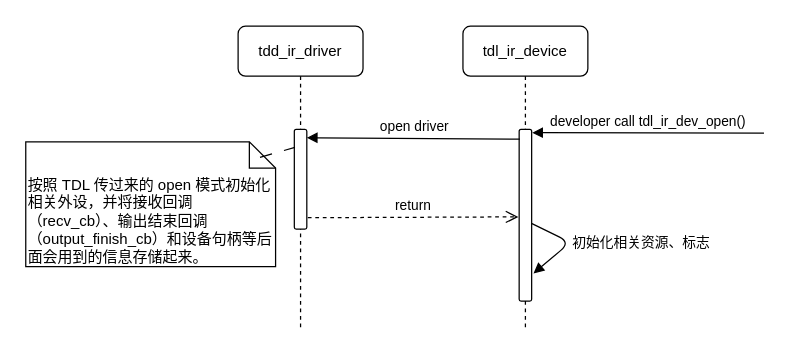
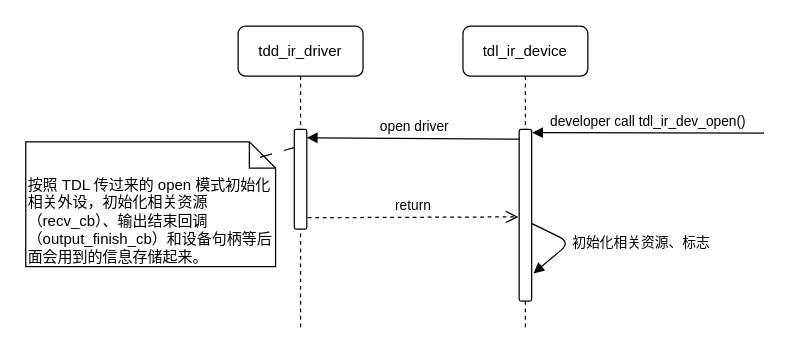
node "按照 TDL 传过来的 open 模式初始化相关外设，并将接收回调（recv_cb）、输出结束回调（output_finish_cb）和设备句柄等后面会用到的信息存储起来。": label "按照 TDL 传过来的 open 模式初始化相关外设，并将接收回调（recv_cb）、输出结束回调（output_finish_cb）和设备句柄等后面会用到的信息存储起来。" -> "按照 TDL 传过来的 open 模式初始化相关外设，初始化相关资源（recv_cb）、输出结束回调（output_finish_cb）和设备句柄等后面会用到的信息存储起来。"
